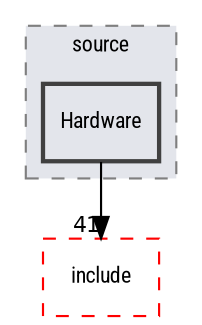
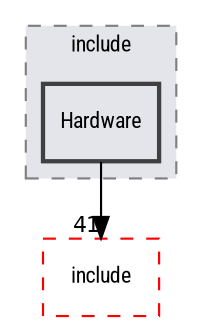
cluster "source": label "source" -> "include"
